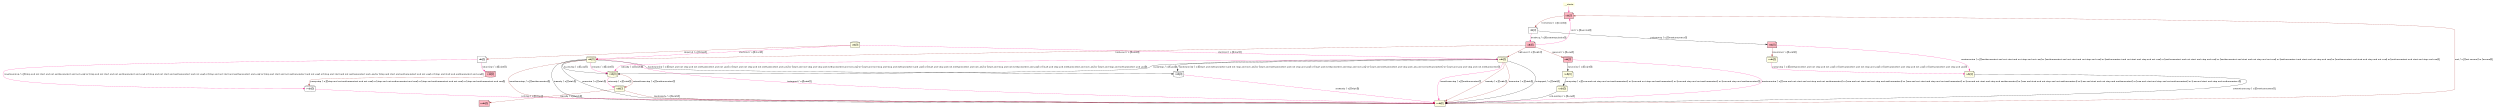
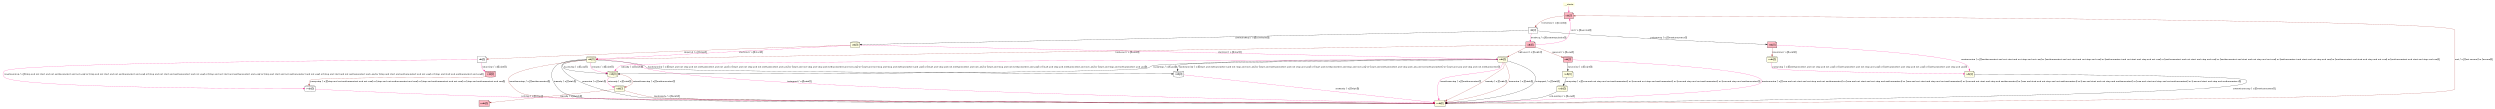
edge "1@[()]" -> "2@[()]": added, label "commandMsg / 0 [((Command))]"
